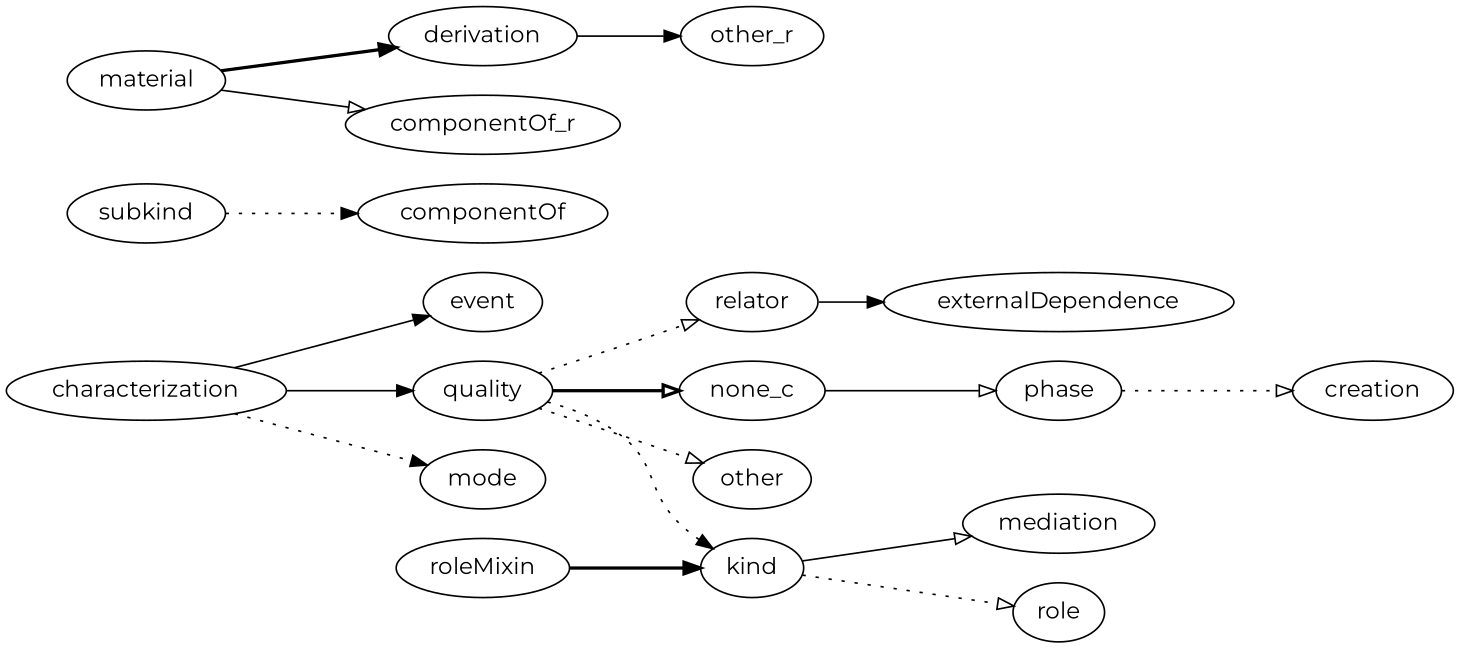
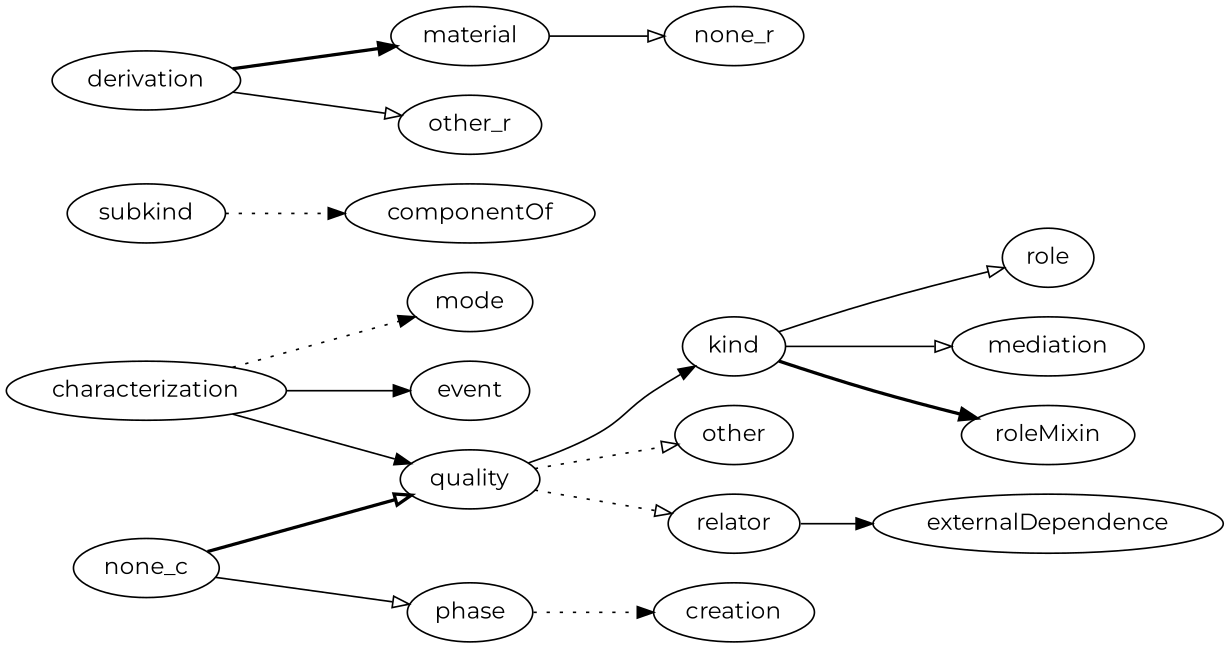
edge "derivation" -> "other_r": arrowhead normal -> onormal
edge "material" -> "derivation": reversed
node "componentOf_r": label "componentOf_r" -> "none_r"
edge "quality" -> "none_c": reversed
edge "phase" -> "creation": arrowhead onormal -> normal
edge "quality" -> "kind": style dotted -> solid
edge "roleMixin" -> "kind": reversed
edge "kind" -> "role": style dotted -> solid
